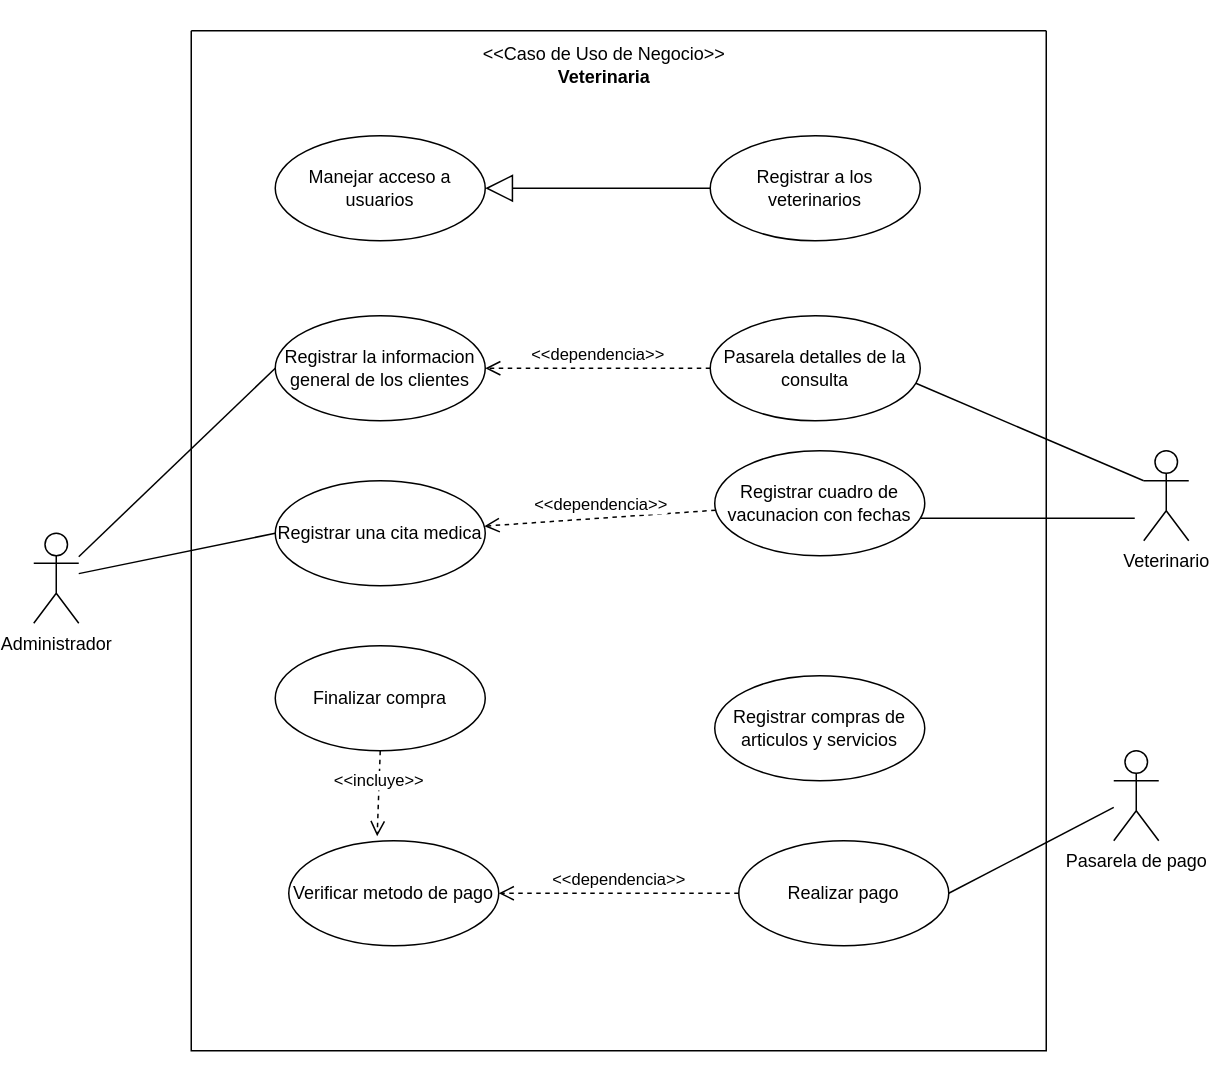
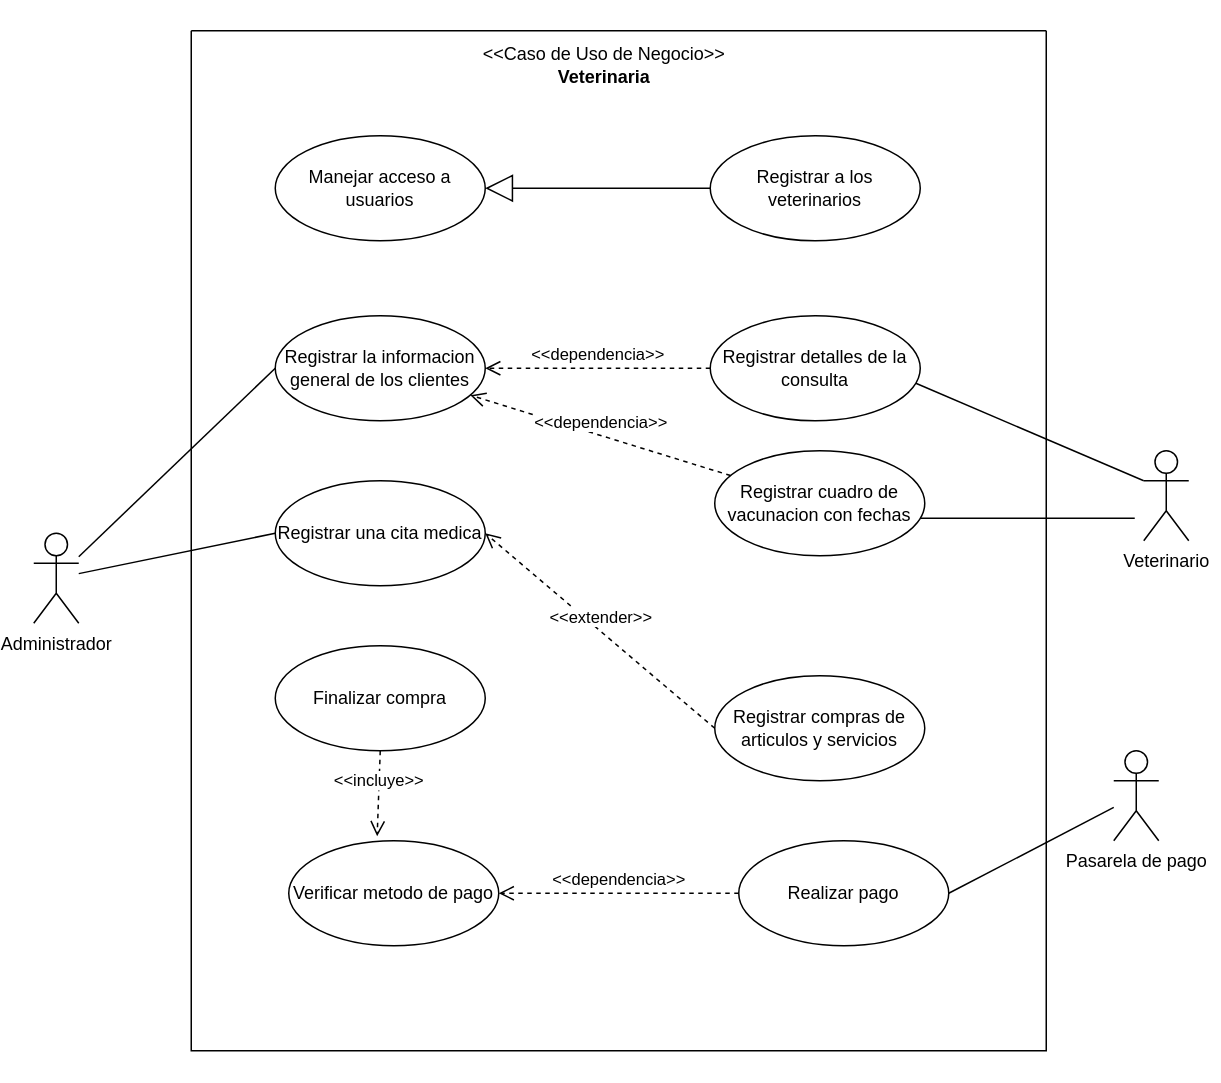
node "Pasarela detalles de la consulta": label "Pasarela detalles de la consulta" -> "Registrar detalles de la consulta"
edge "Registrar cuadro de vacunacion con fechas" -> "Registrar una cita medica": now "Registrar cuadro de vacunacion con fechas" -> "Registrar la informacion general de los clientes"
edge "Registrar compras de articulos y servicios" -> "Registrar una cita medica": added, label "<<extender>>"
